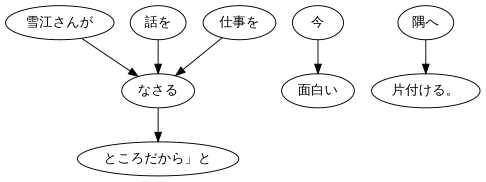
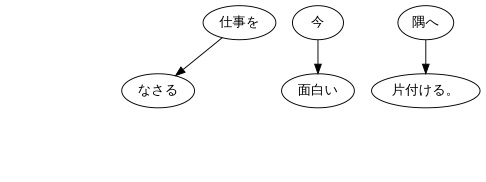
node "雪江さんが": removed
node "話を": removed
node "ところだから」と": removed
